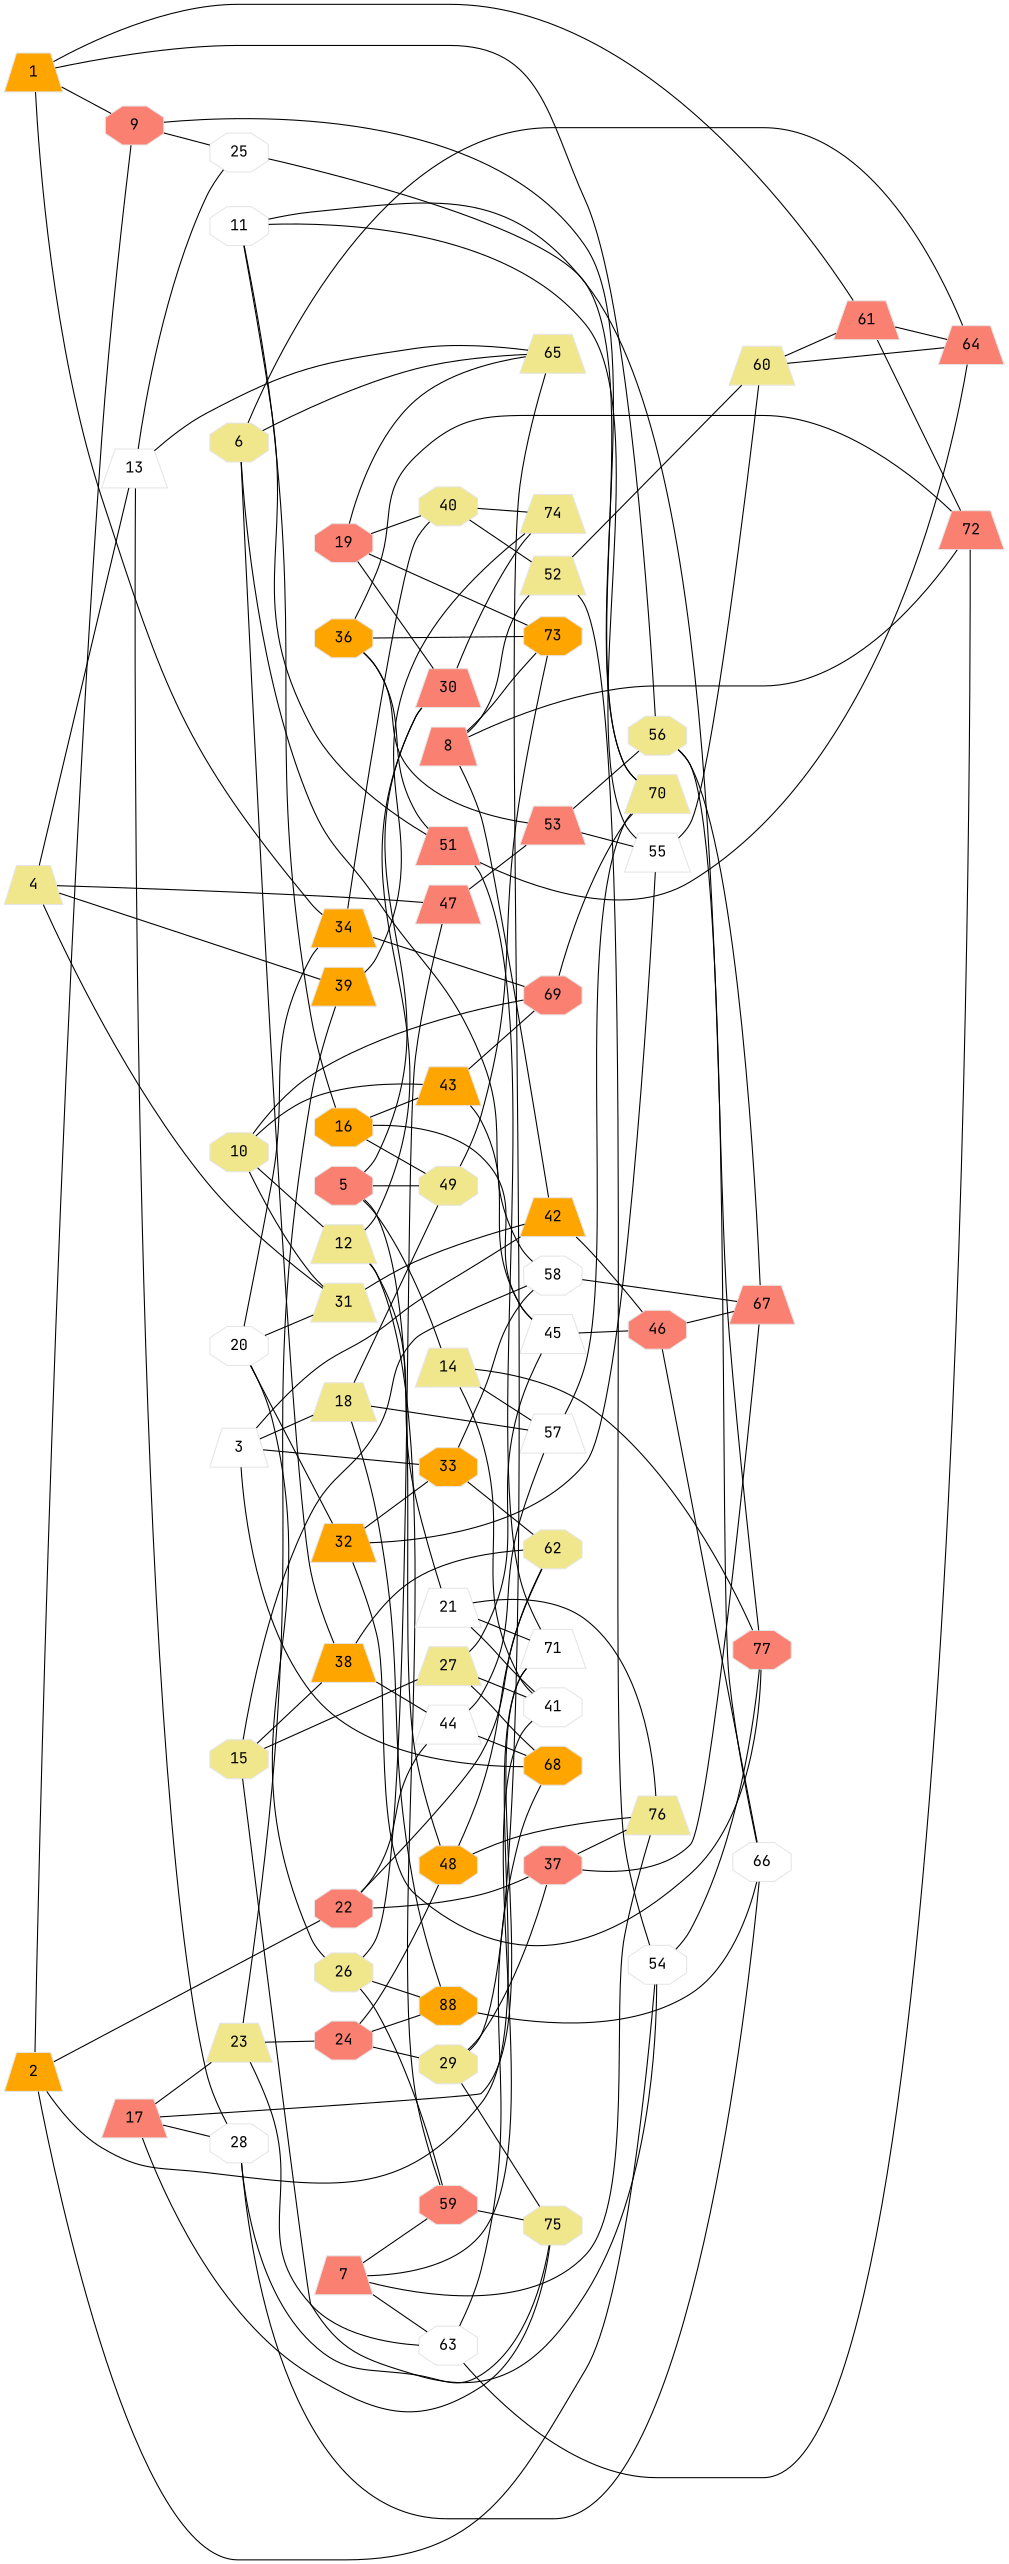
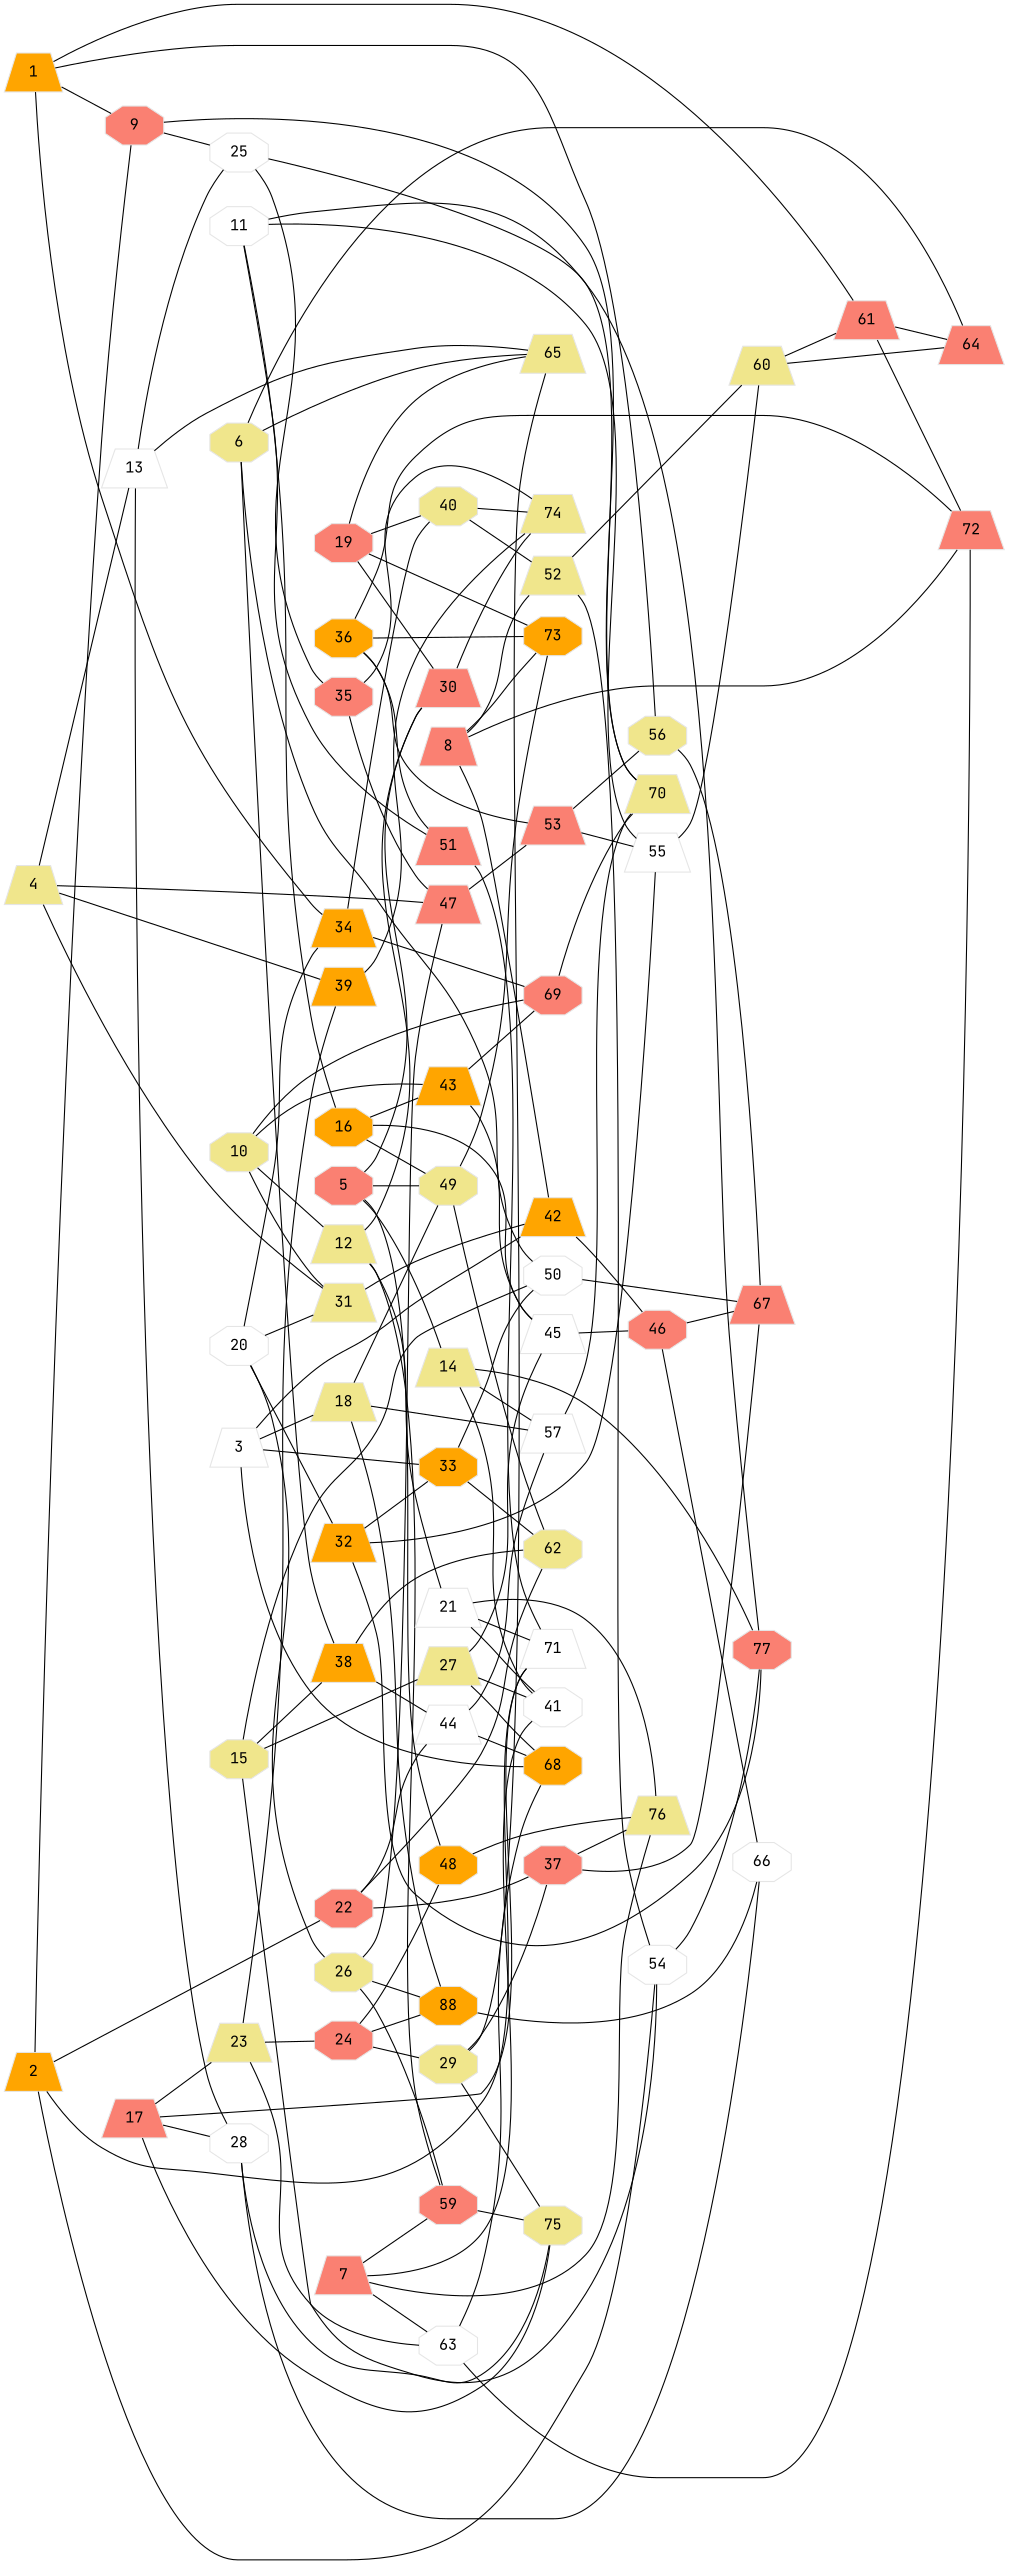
node "35": added
edge "64" -- "51": removed
node "58": label "58" -> "50"
edge "56" -- "66": removed
edge "62" -- "48": now "62" -- "49"
